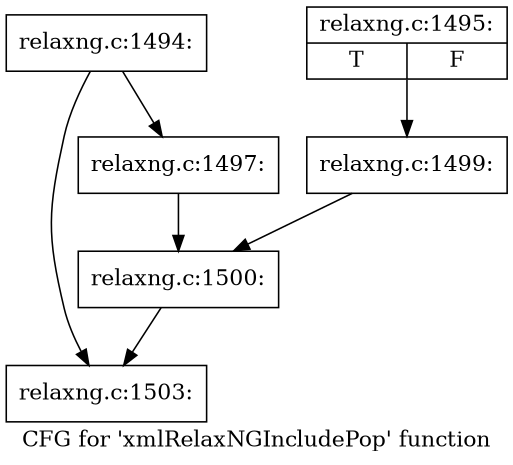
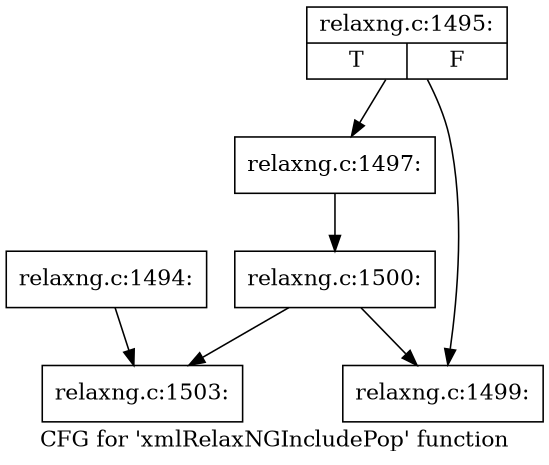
edge "relaxng.c:1494:" -> "relaxng.c:1497:": now "relaxng.c:1495:" -> "relaxng.c:1497:"
edge "relaxng.c:1499:" -> "relaxng.c:1500:": reversed
